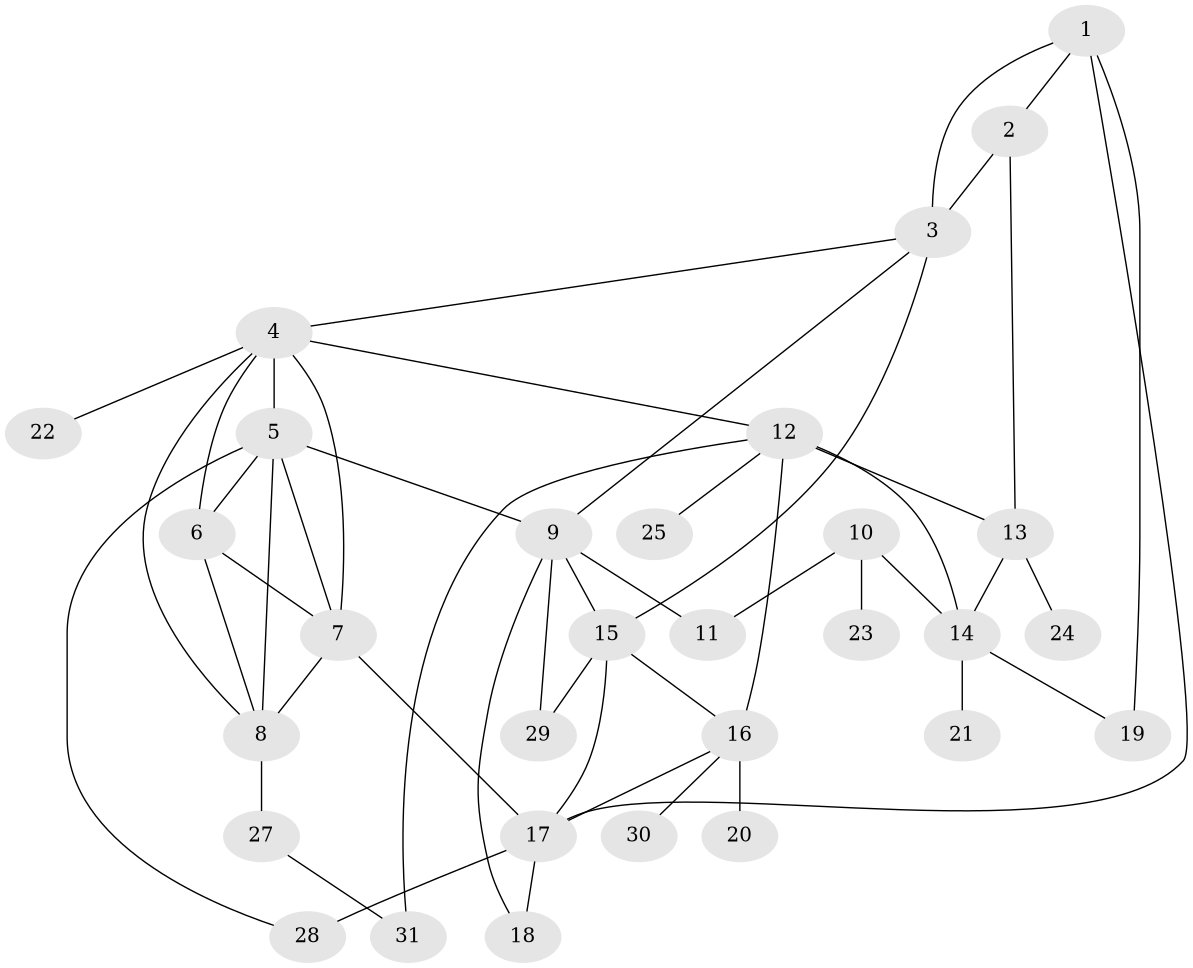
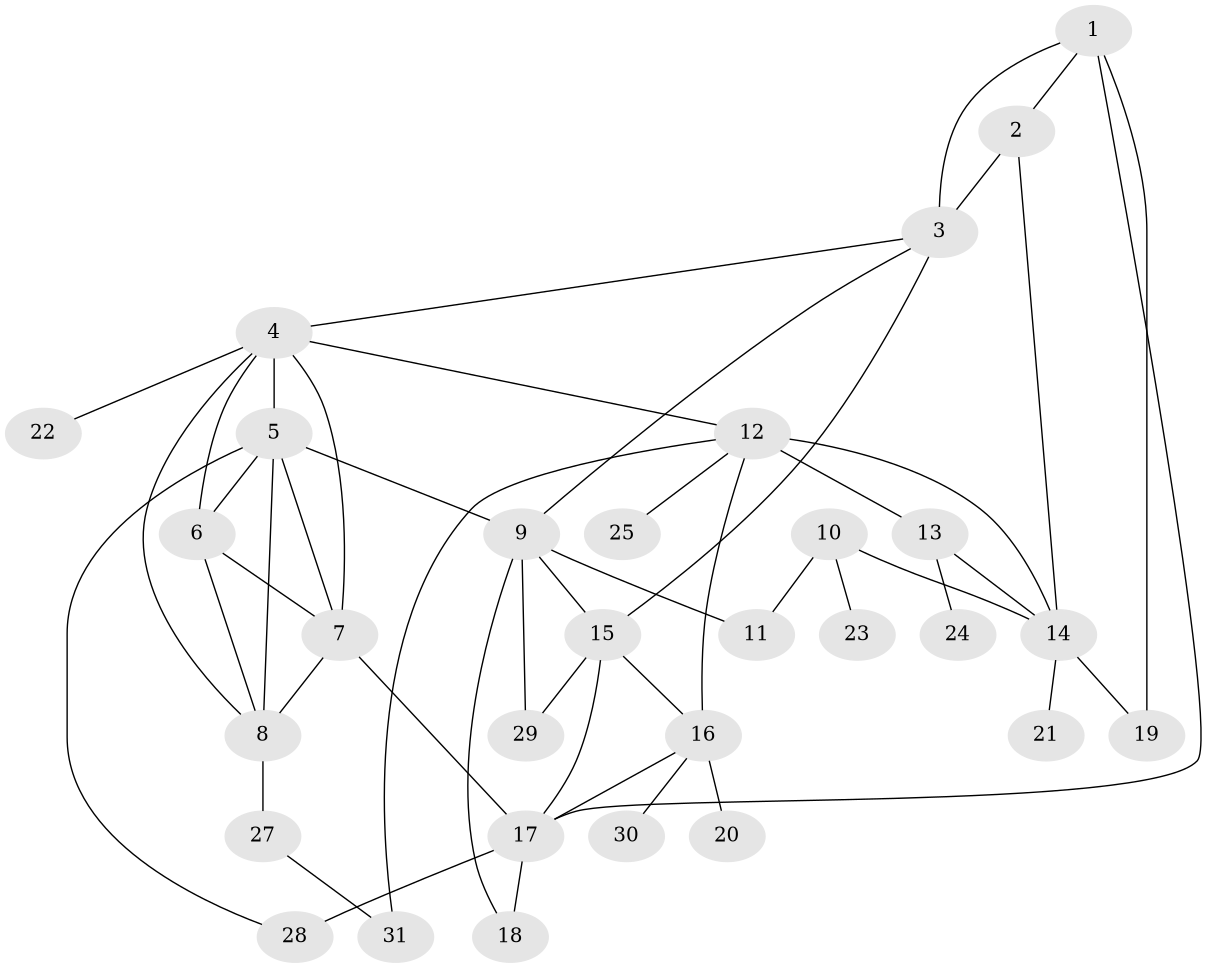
edge "2" -- "13": now "2" -- "14"
